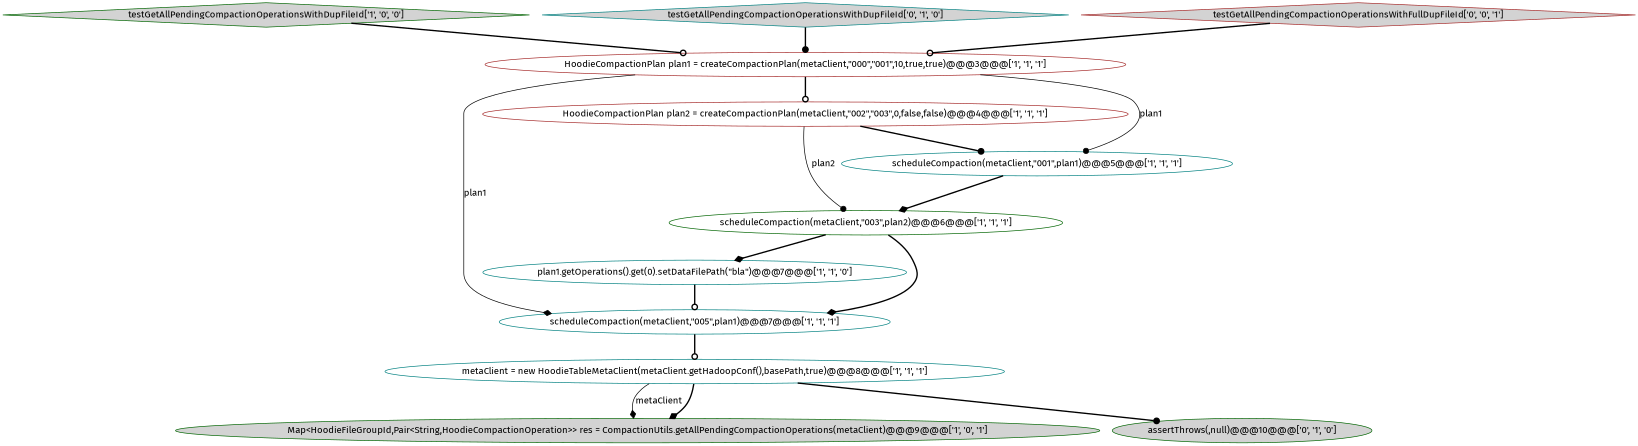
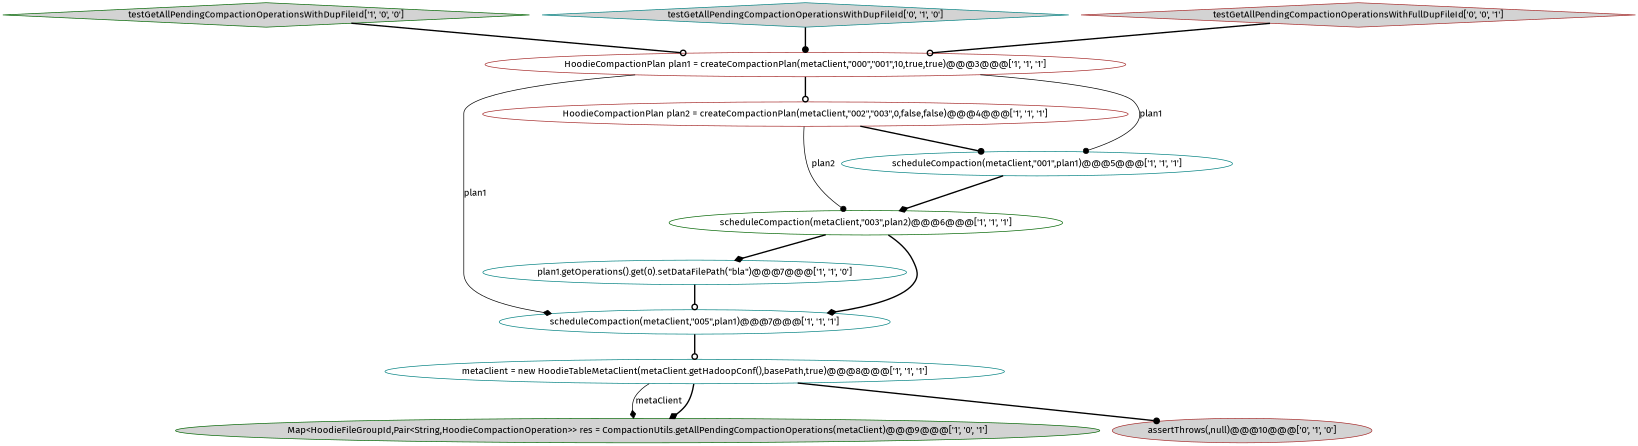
node "assertThrows(,null)@@@10@@@['0', '1', '0']": color darkgreen -> brown
